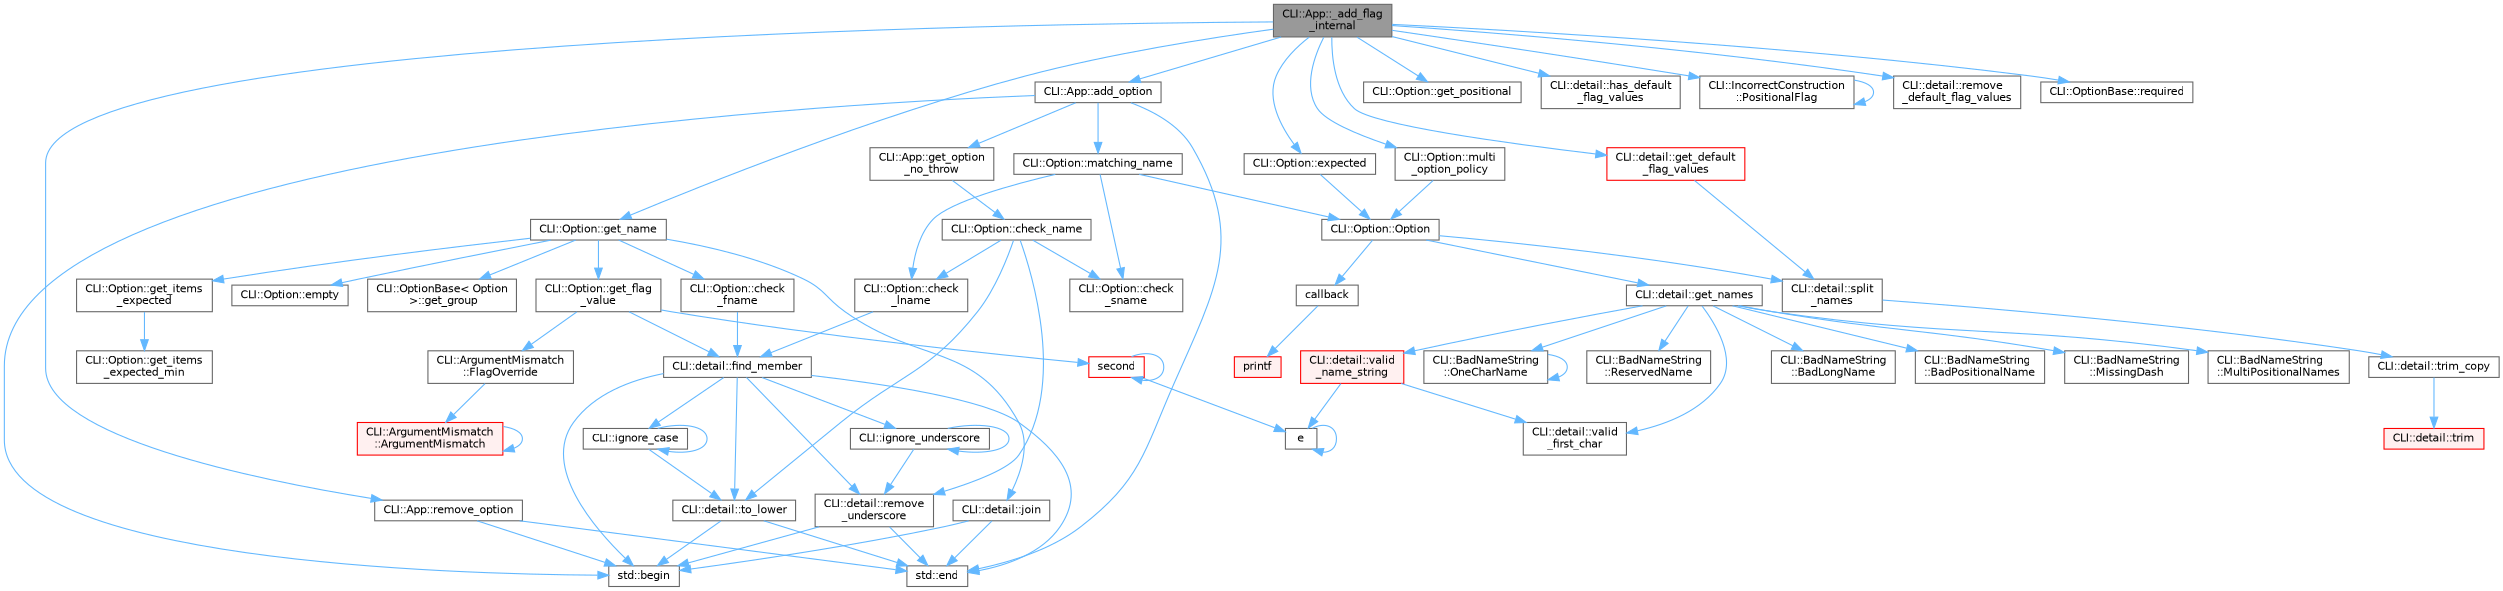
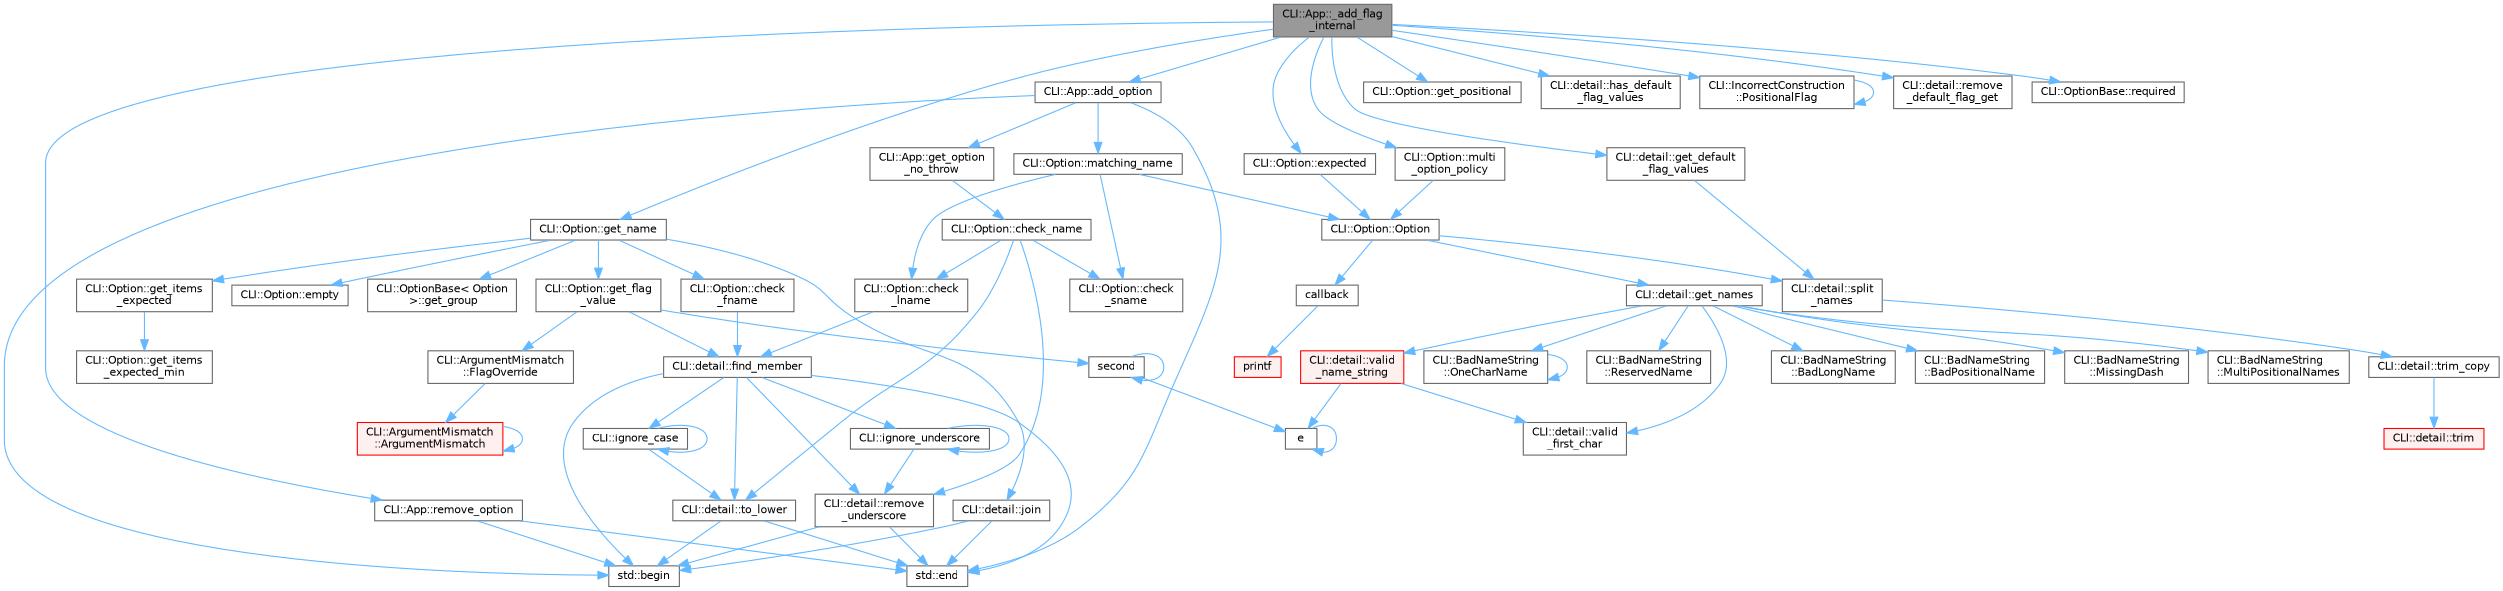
node "CLI::detail::remove _default_flag_values": label "CLI::detail::remove _default_flag_values" -> "CLI::detail::remove _default_flag_get"
node "CLI::detail::get_default _flag_values": color red -> grey40
node "second": color red -> grey40
